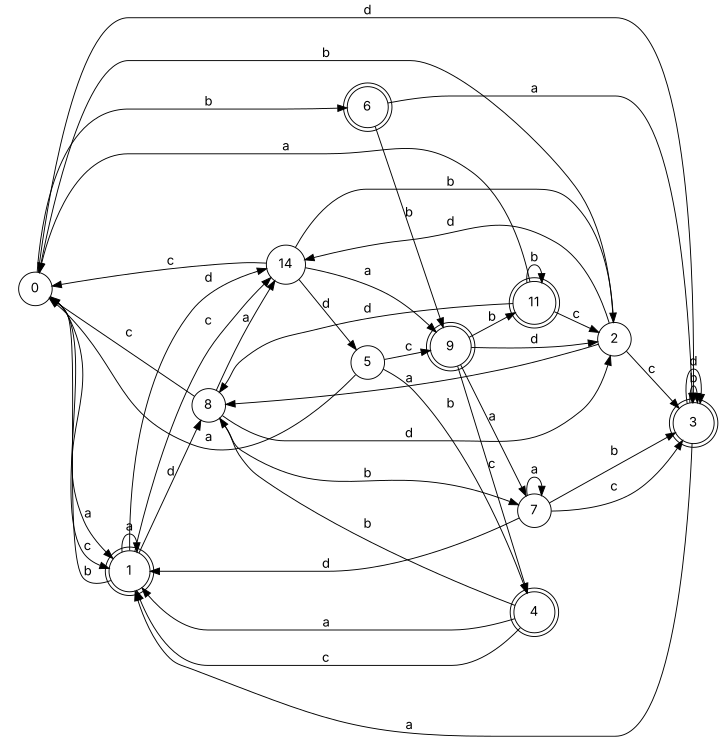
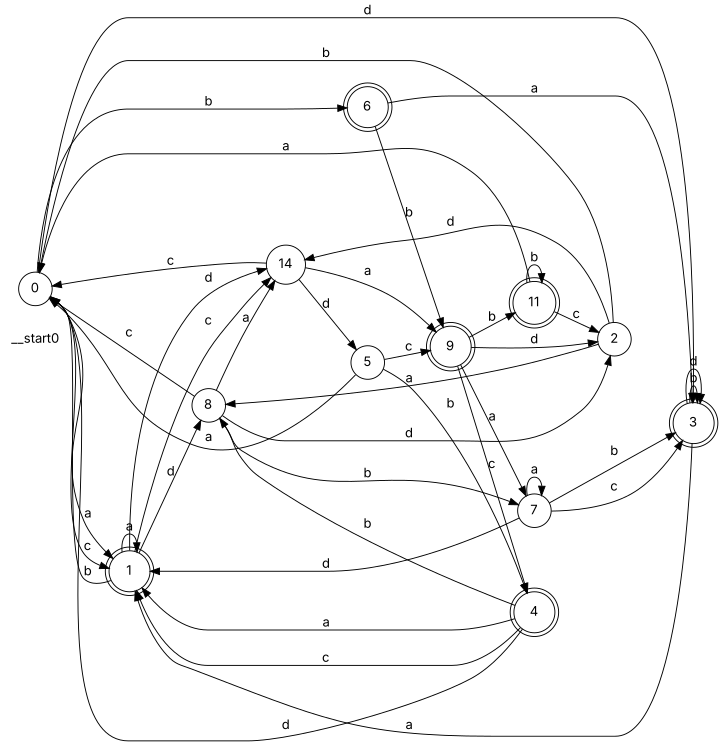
edge "14" -> "2": removed, label "b"
edge "11" -> "8": removed, label "d"
node "__start0": added
edge "2" -> "3": removed, label "c"
edge "4" -> "0": added, label "d"
